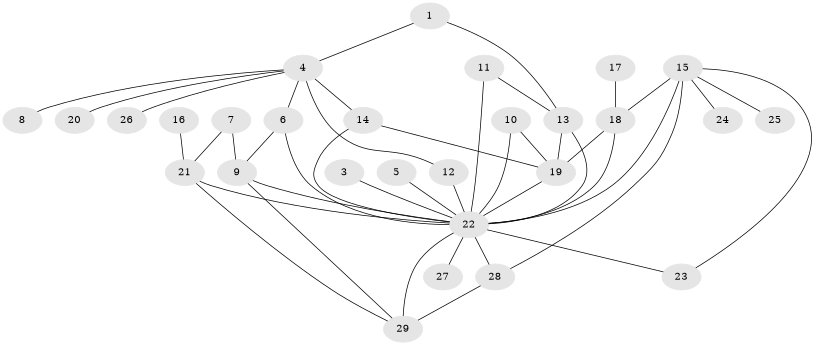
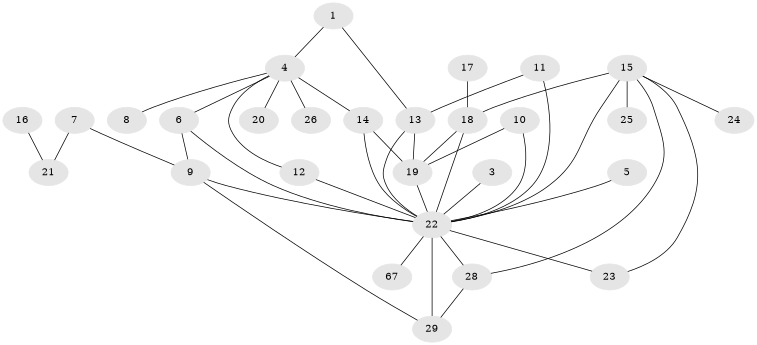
edge "21" -- "22": removed
edge "21" -- "29": removed
node "27": label "27" -> "67"
